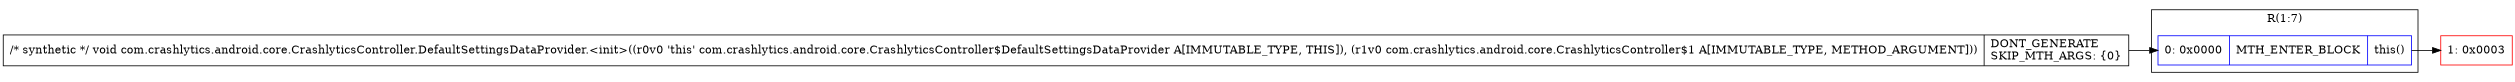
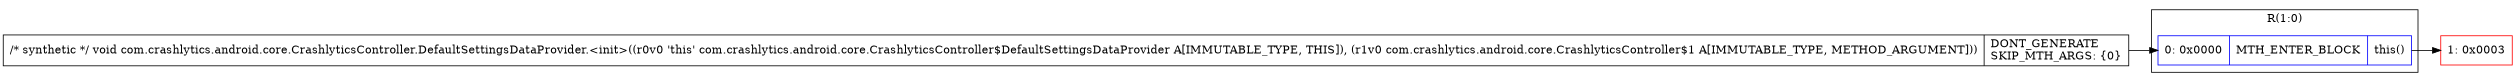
cluster "R(1:7)": label "R(1:7)" -> "R(1:0)"
